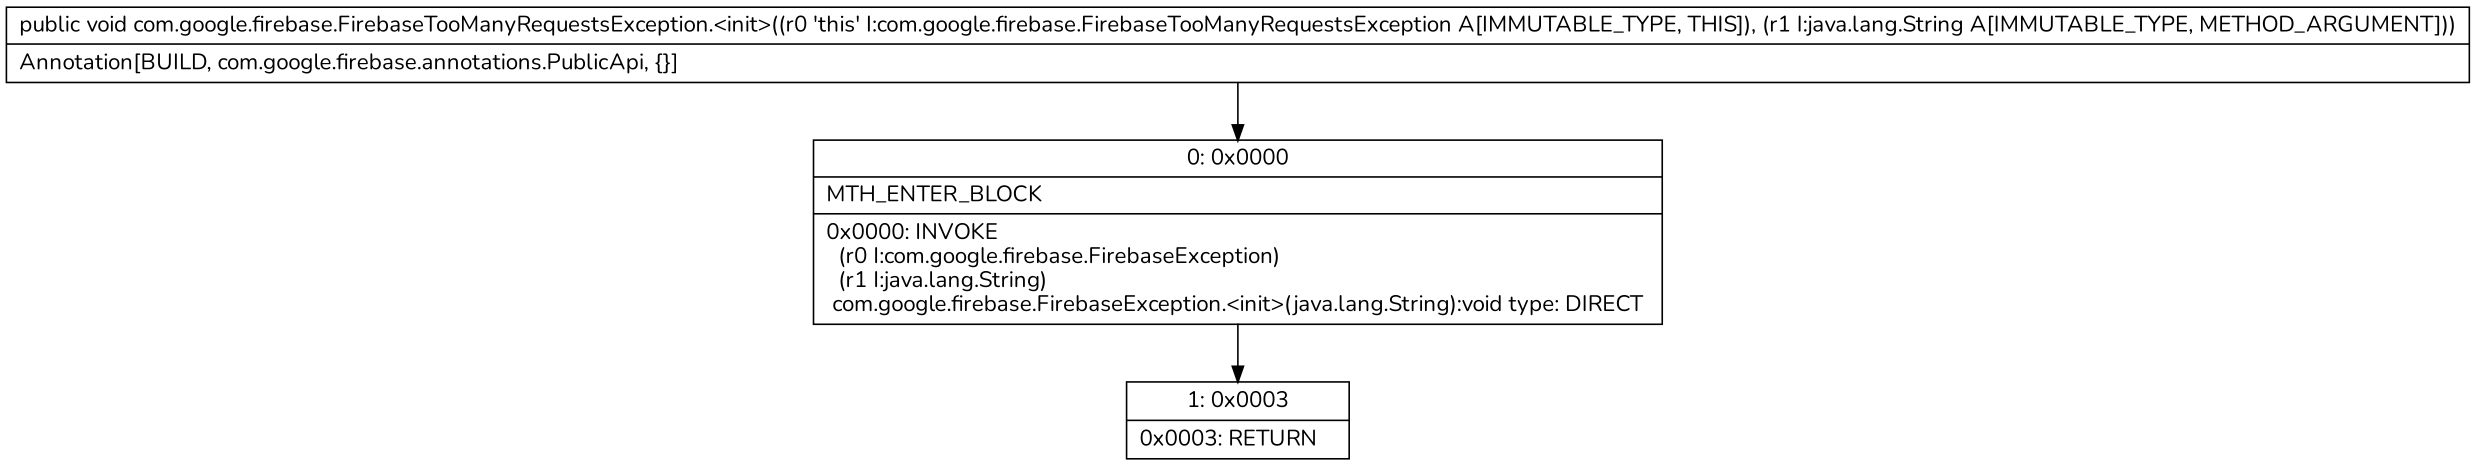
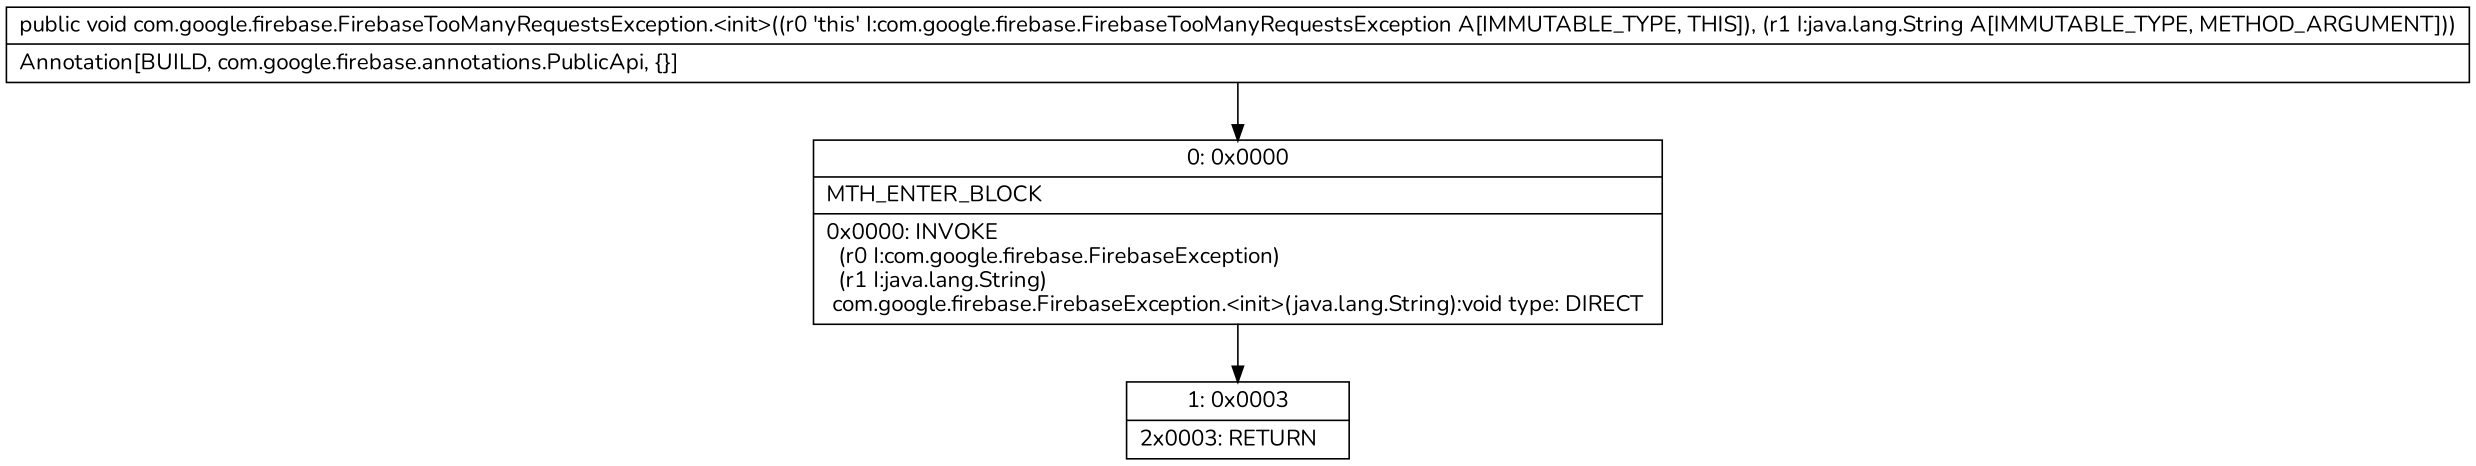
node "1: 0x0003": text "0x0003: RETURN" -> "2x0003: RETURN"
